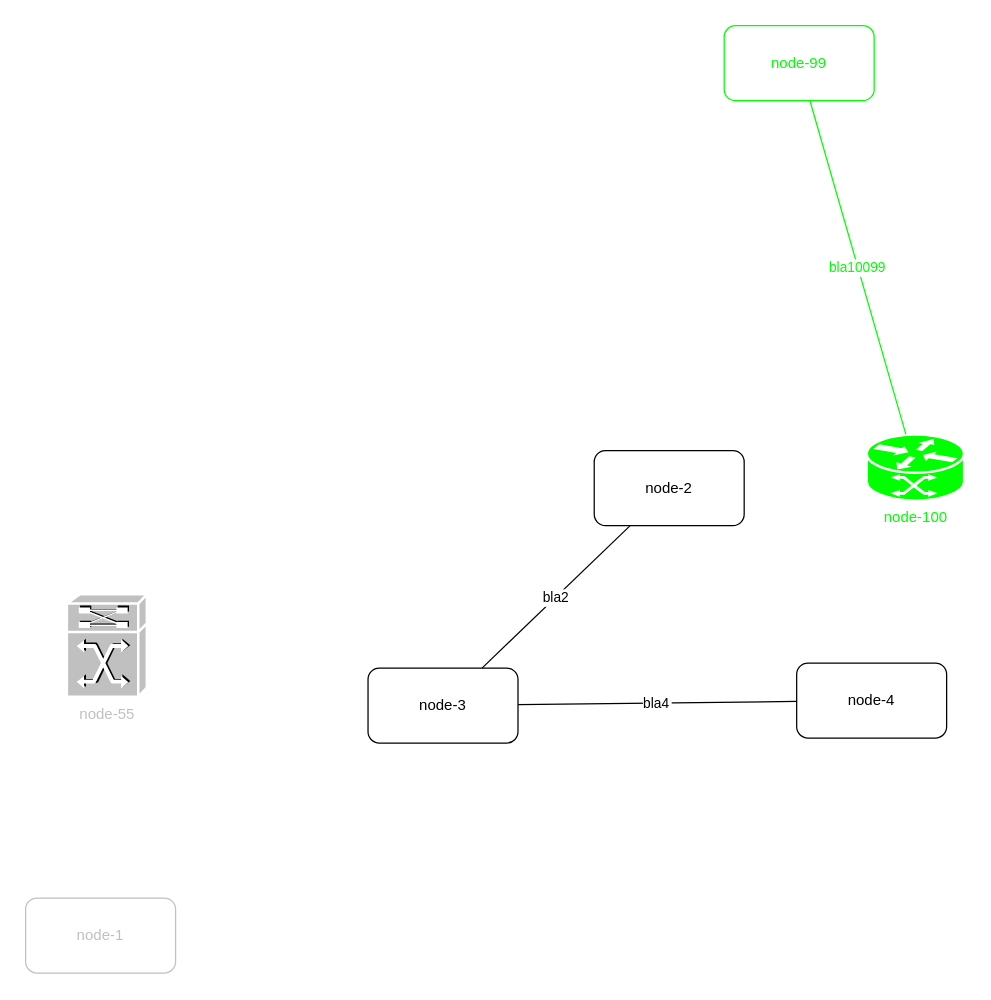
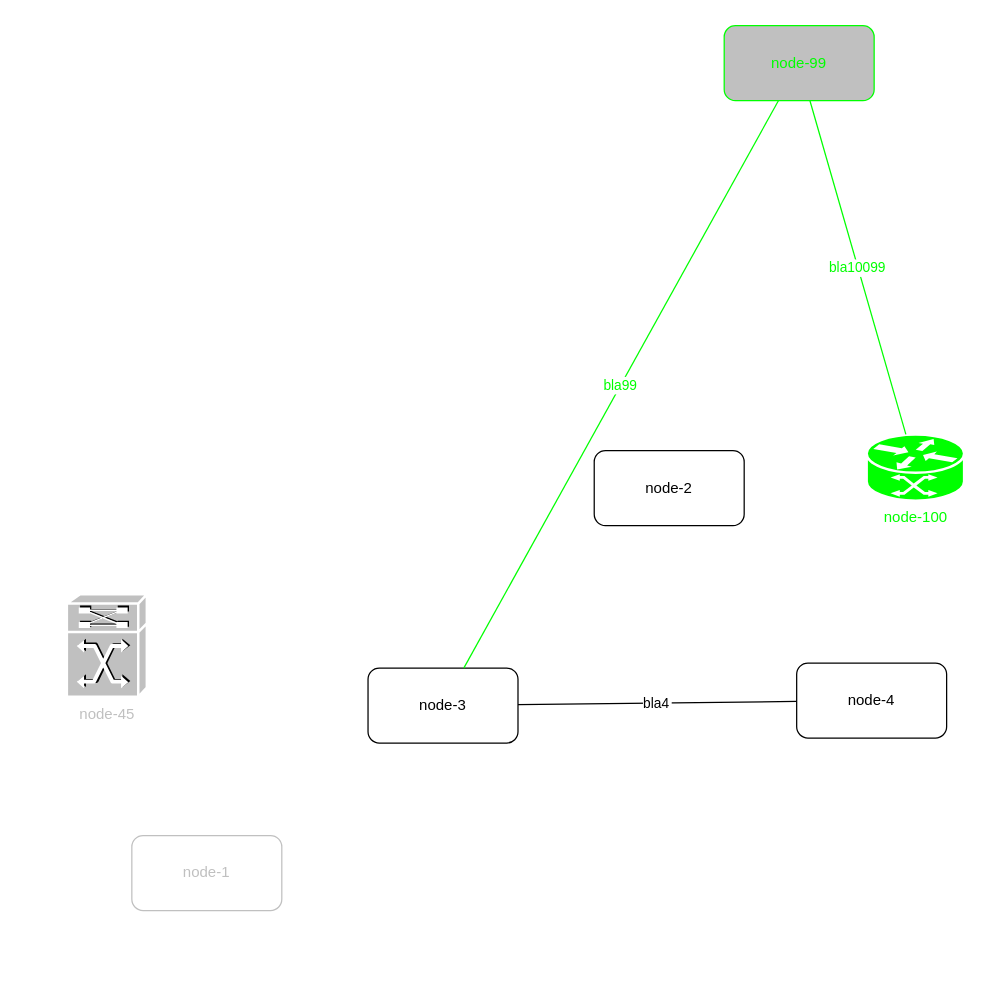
node "node-99": fillcolor #ffffff -> #c0c0c0
edge "node-99" -- "node-3": added, label "bla99"
edge "node-2" -- "node-3": removed, label "bla2"
node "node-55": label "node-55" -> "node-45"
node "node-1": moved (101, 936) -> (207, 873)
